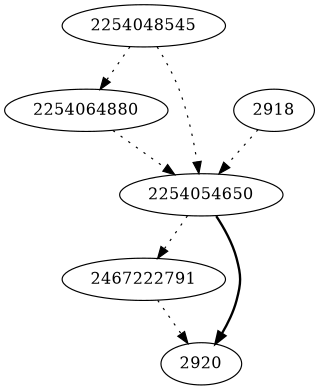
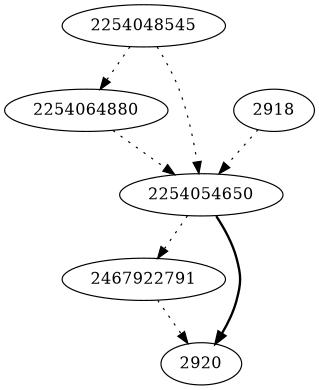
node "2467222791": label "2467222791" -> "2467922791"
